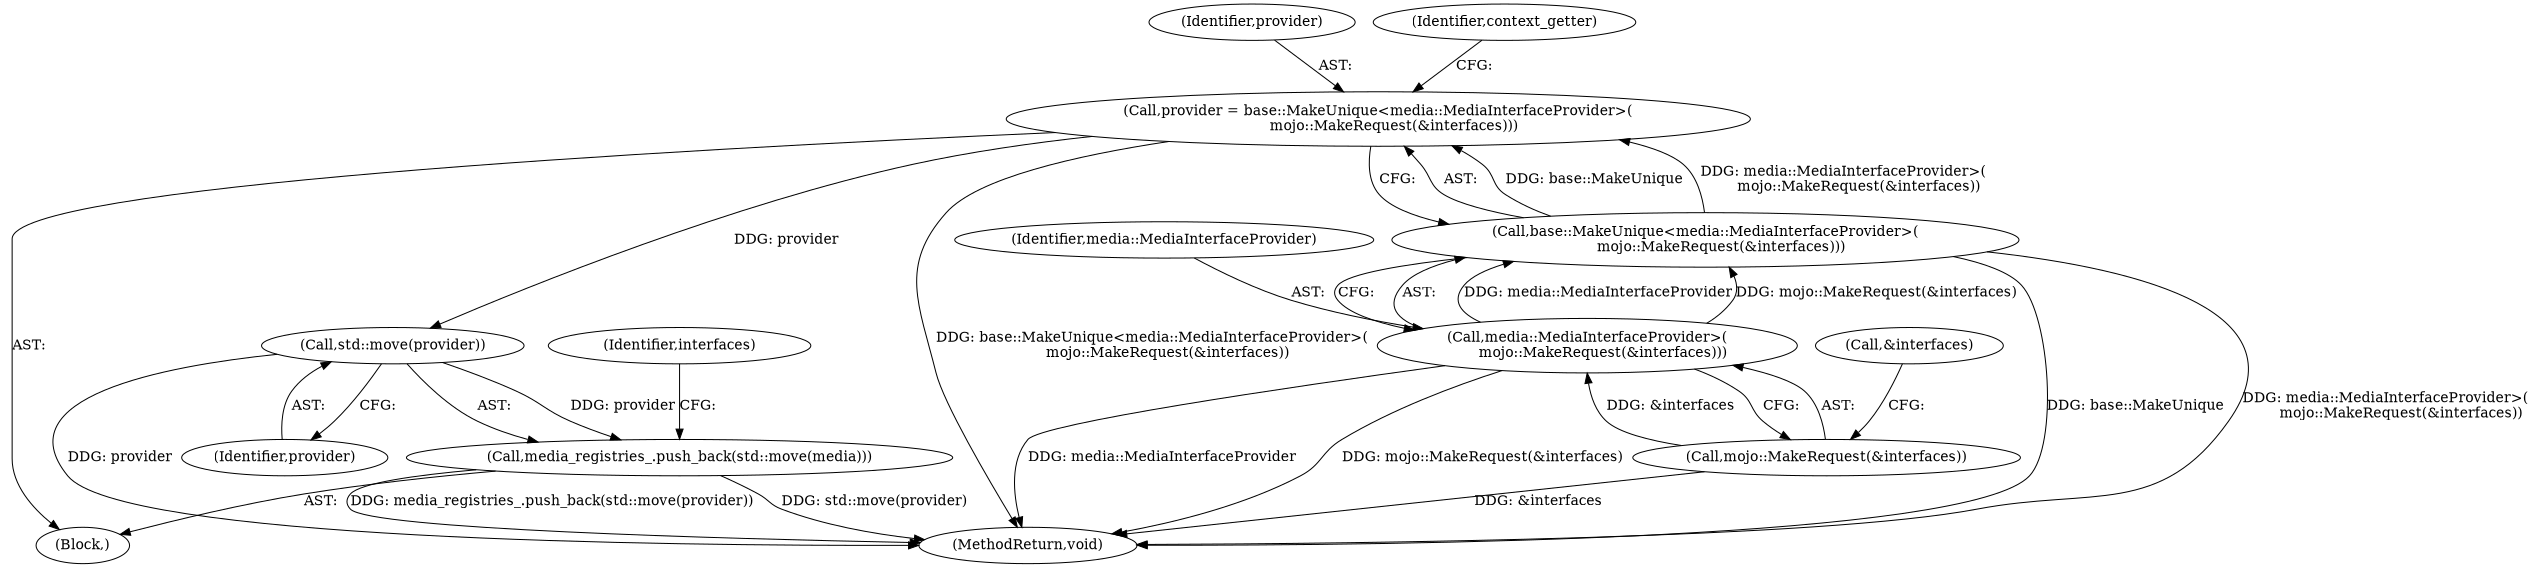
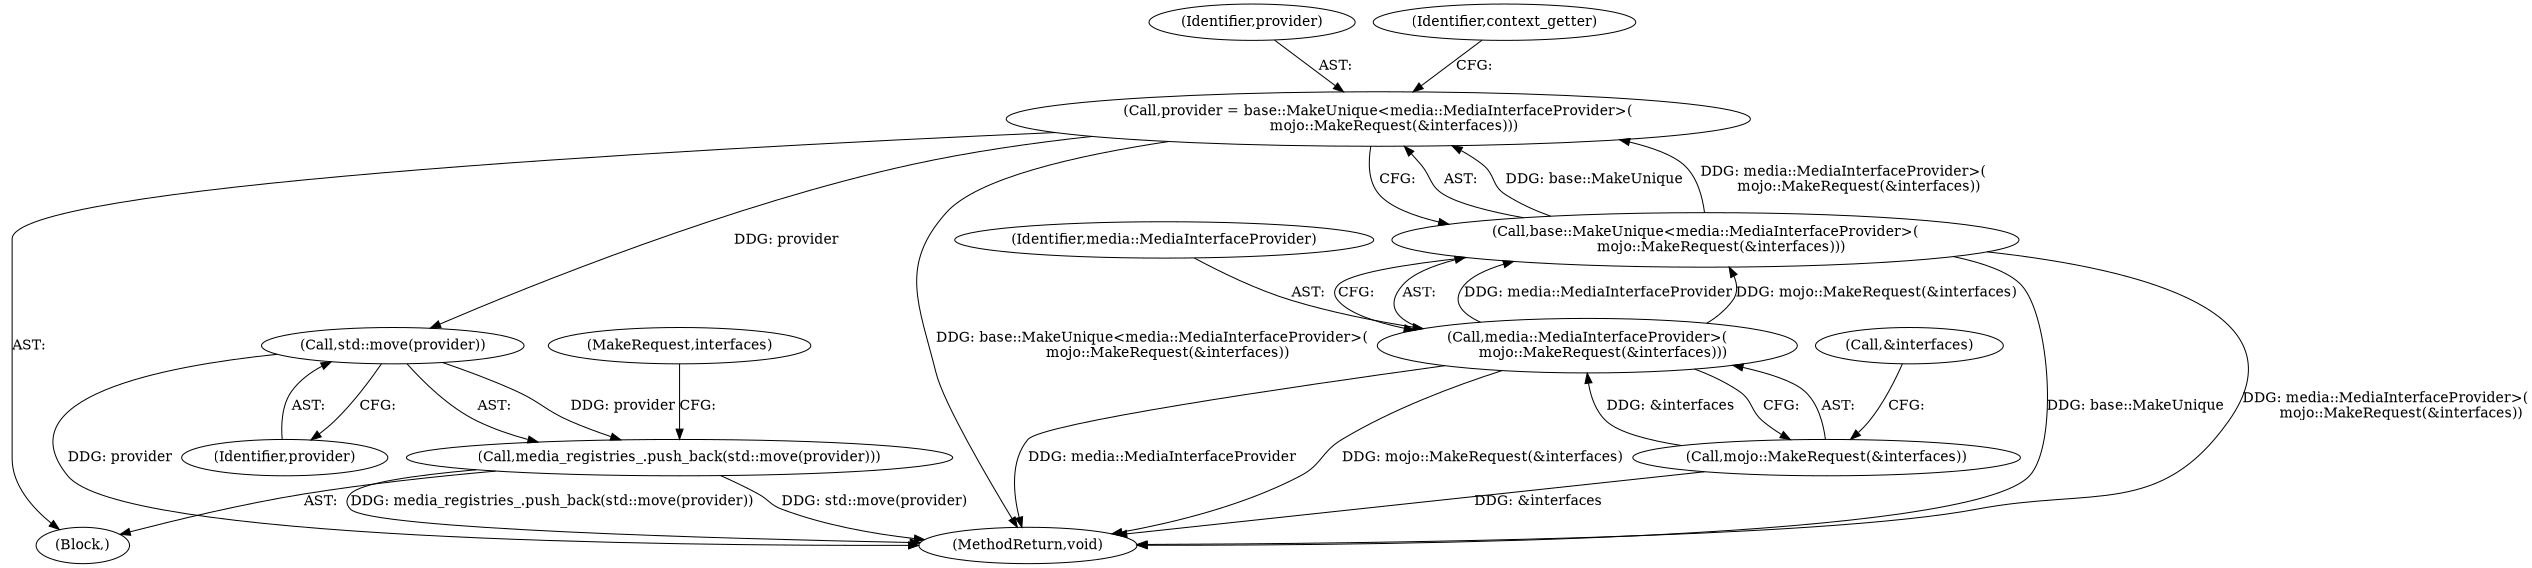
node "(Identifier,interfaces)": label "(Identifier,interfaces)" -> "(MakeRequest,interfaces)"
node "(Call,media_registries_.push_back(std::move(media)))": label "(Call,media_registries_.push_back(std::move(media)))" -> "(Call,media_registries_.push_back(std::move(provider)))"
